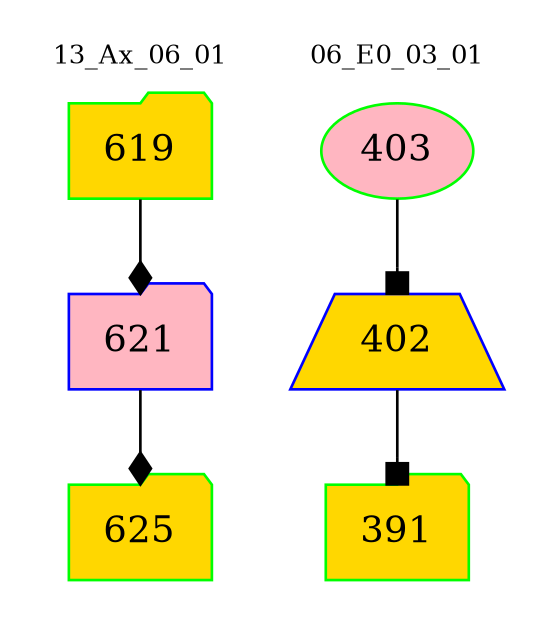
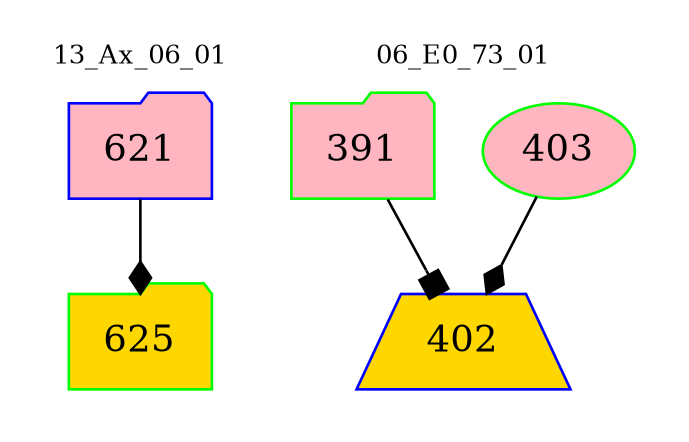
cluster "06_E0_03_01": label "06_E0_03_01" -> "06_E0_73_01"
node "619": removed
edge "403" -> "402": arrowhead box -> diamond
edge "402" -> "391": reversed
node "391": fillcolor gold -> lightpink
